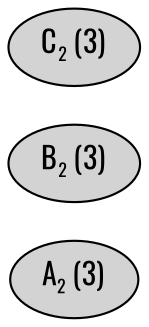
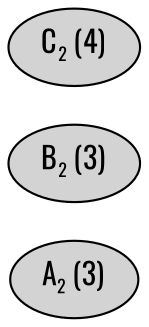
node "C": text "(3)" -> "(4)"
